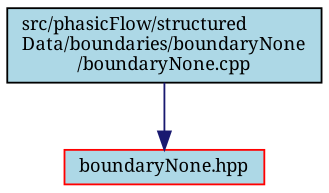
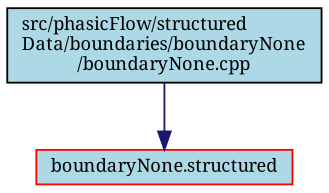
node "boundaryNone.hpp": label "boundaryNone.hpp" -> "boundaryNone.structured"
